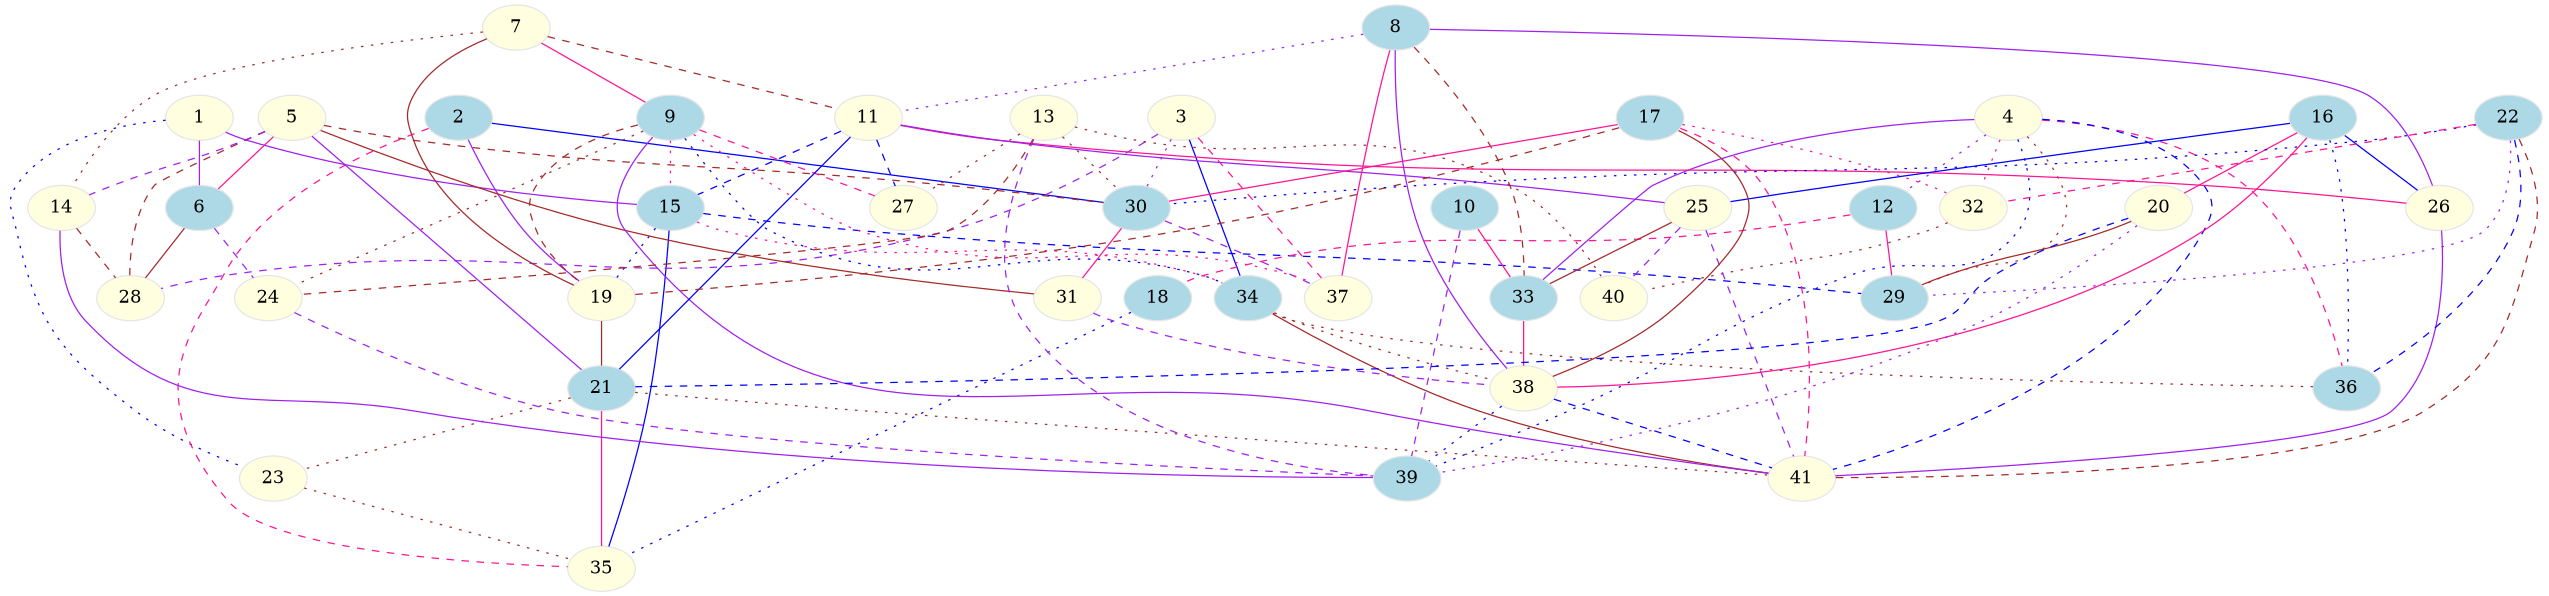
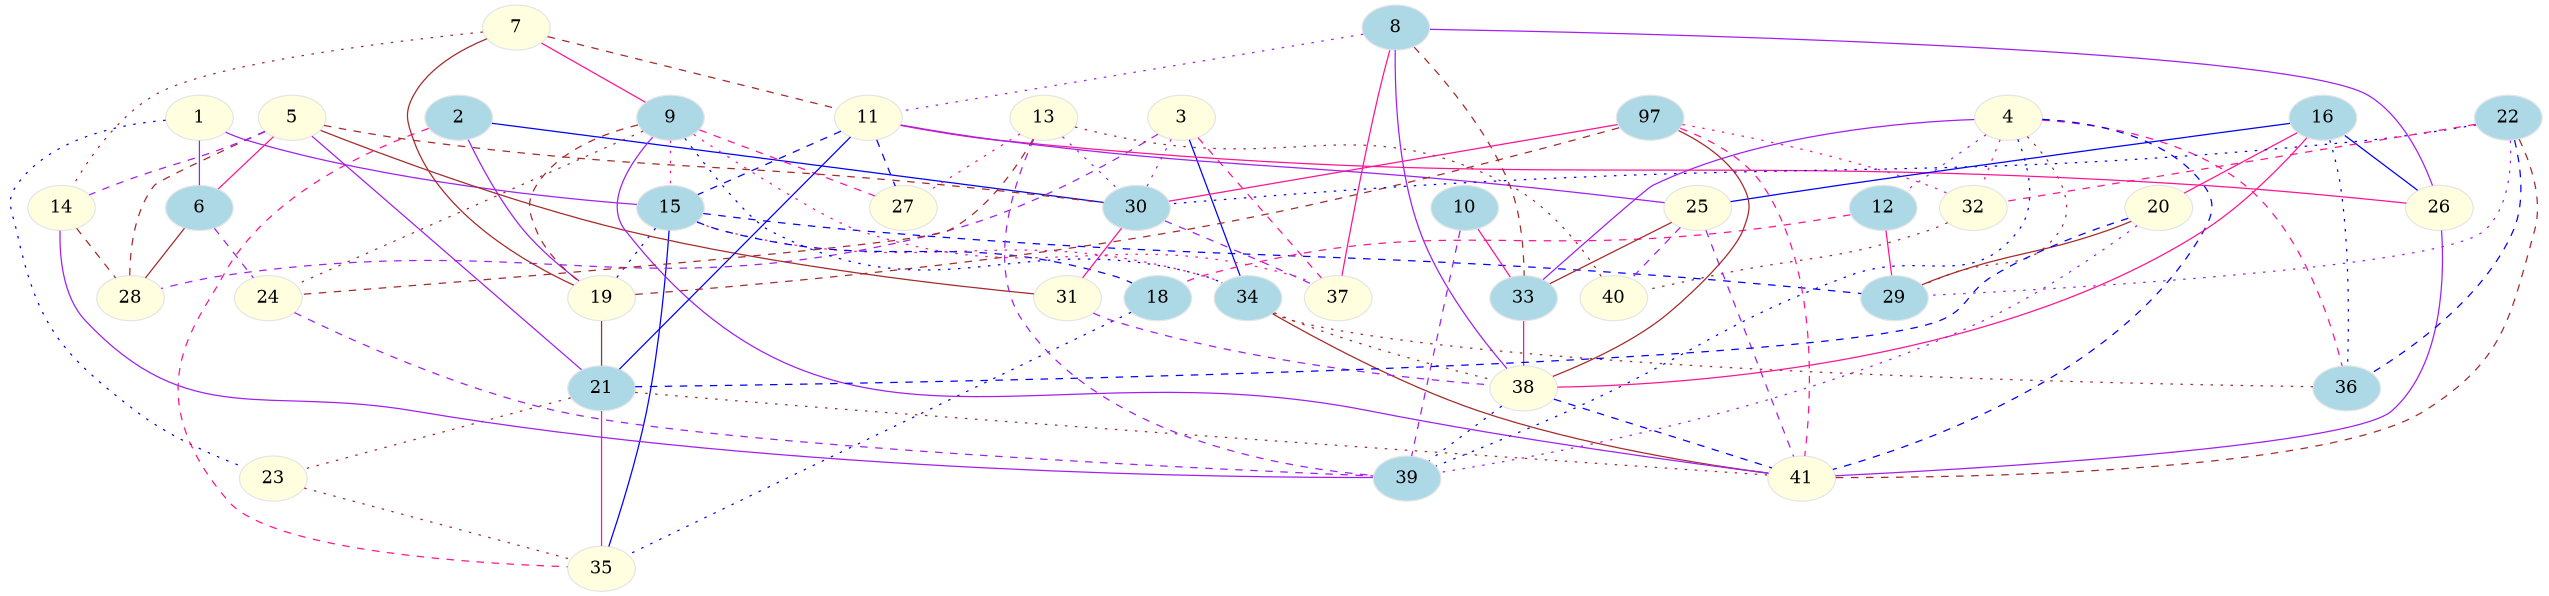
node "17": label "17" -> "97"
edge "13" -- "27": color brown -> deeppink
edge "13" -- "30": color brown -> purple
edge "15" -- "18": added
